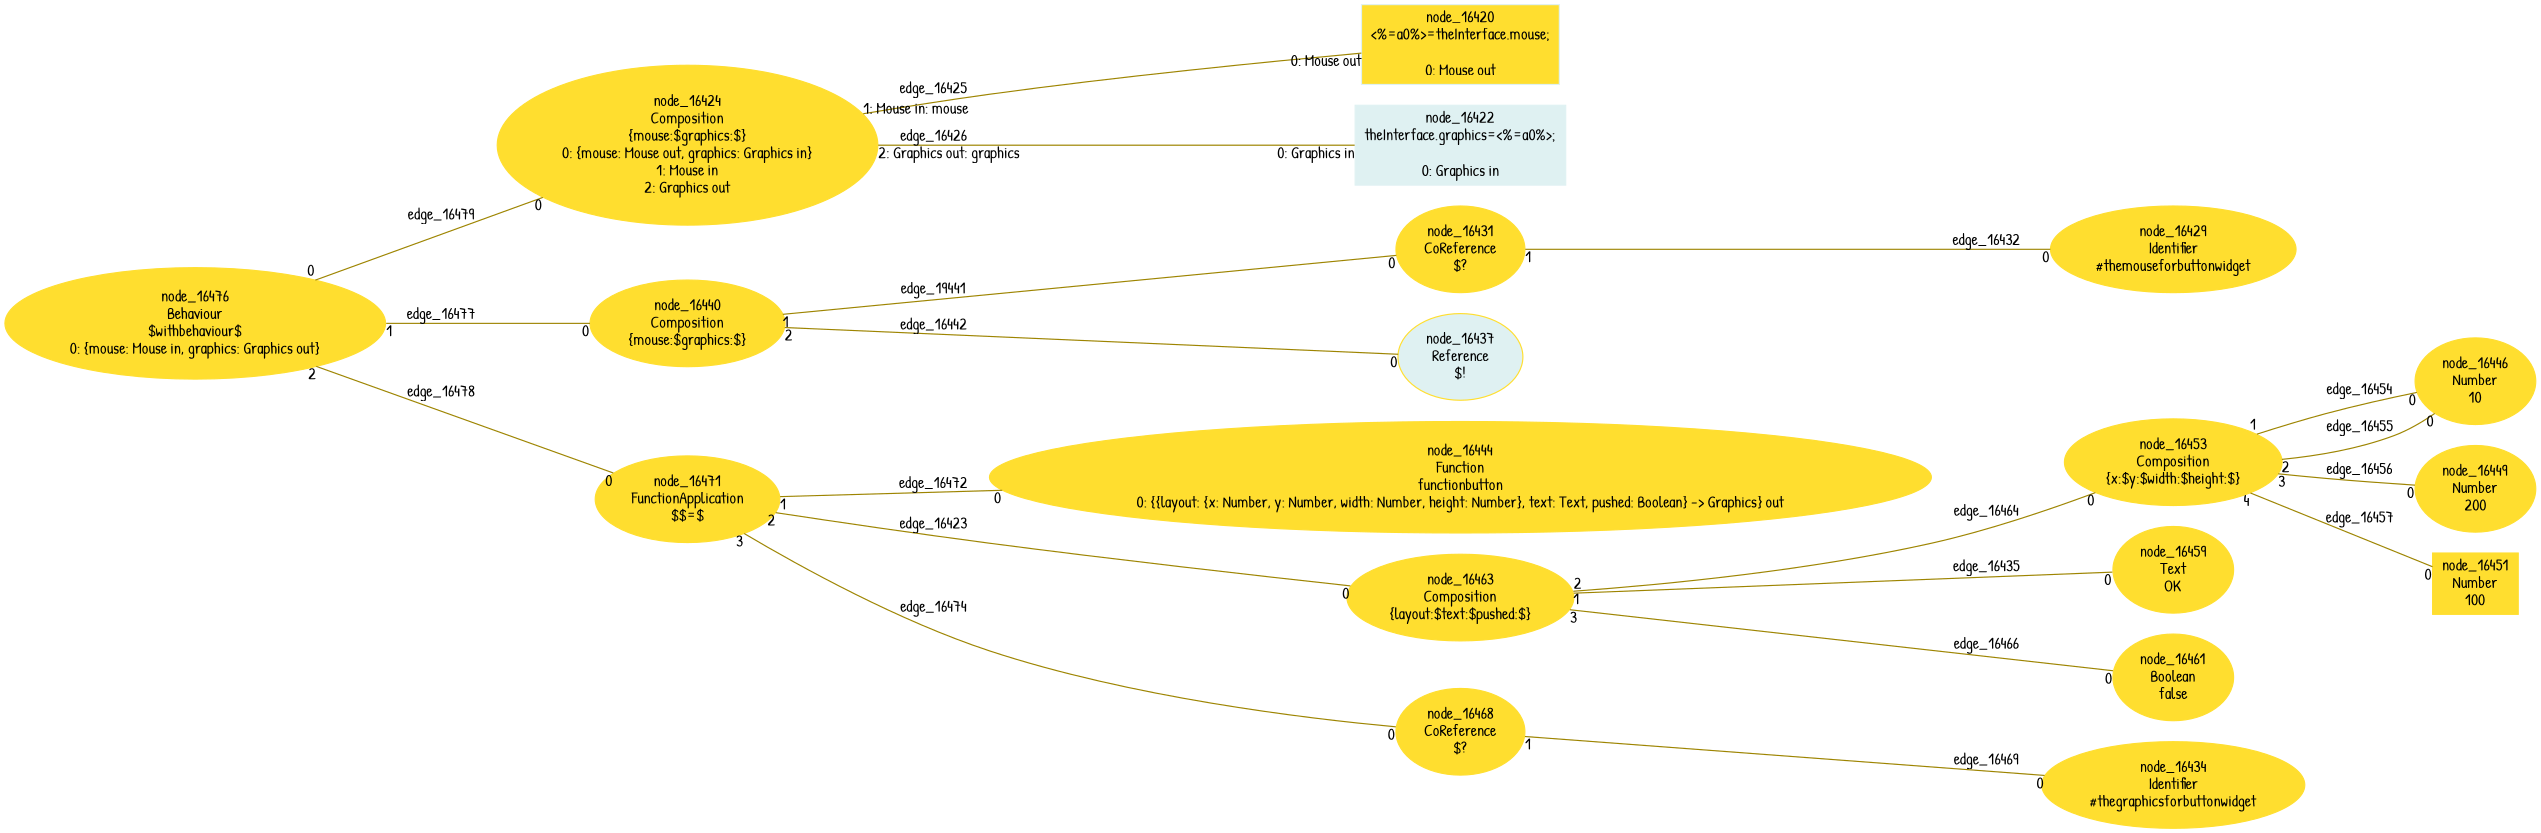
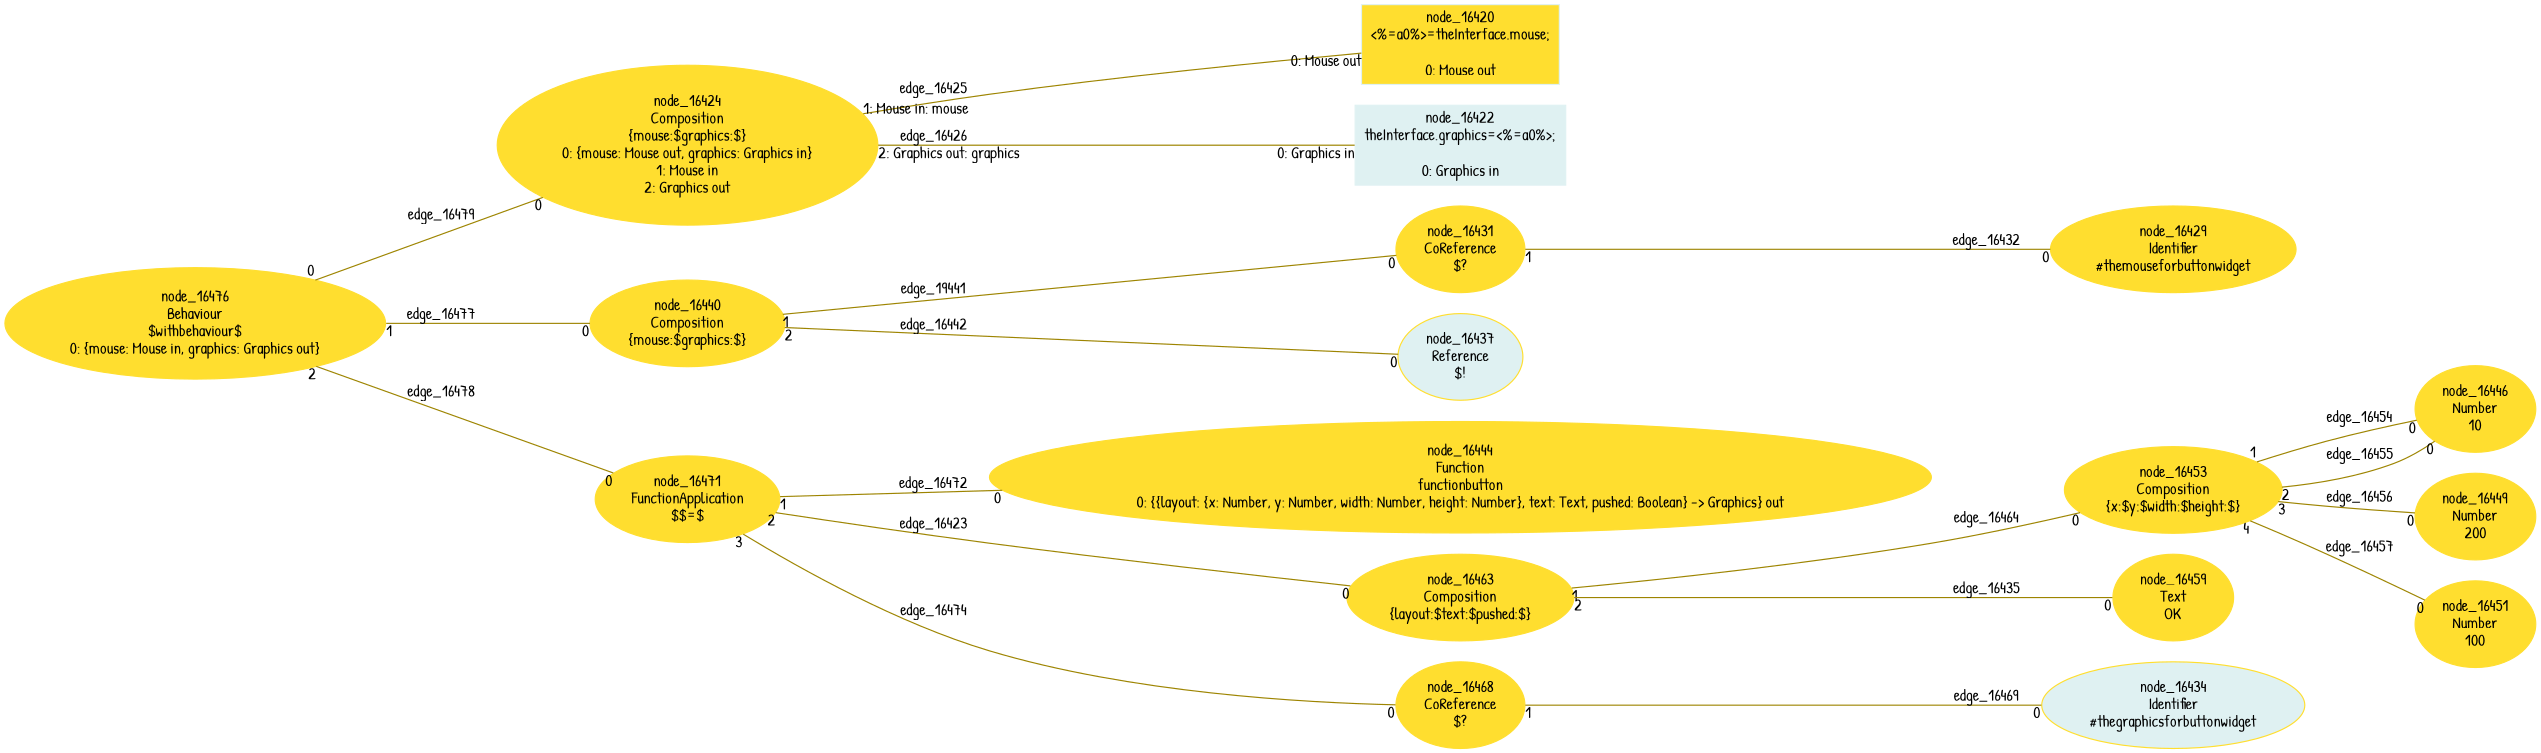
node "node_16451 Number 100": shape box -> ellipse
node "node_16461 Boolean false": removed
node "node_16434 Identifier #thegraphicsforbuttonwidget": fillcolor #ffde2f -> #dff1f2
